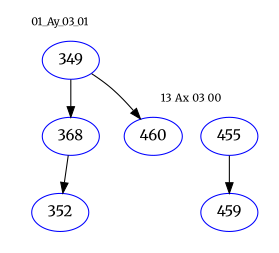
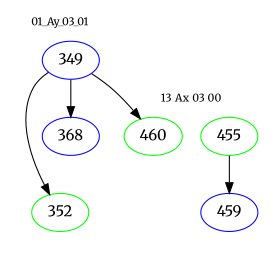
node "460": color blue -> green
node "455": color blue -> green
edge "368" -> "352": now "349" -> "352"
node "352": color blue -> green
